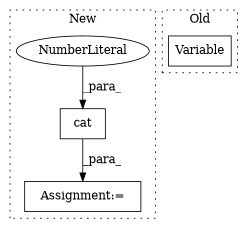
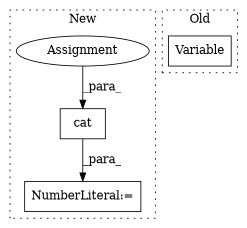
node "NumberLiteral": label "NumberLiteral" -> "Assignment"
node "Assignment:=": label "Assignment:=" -> "NumberLiteral:="
